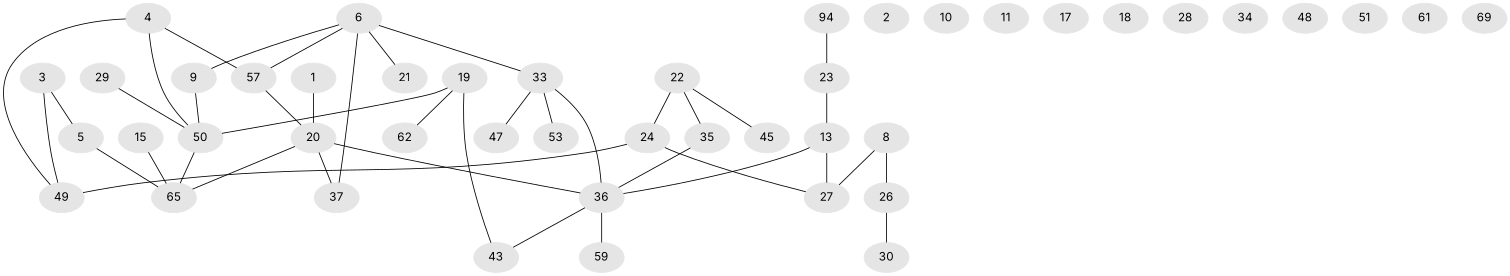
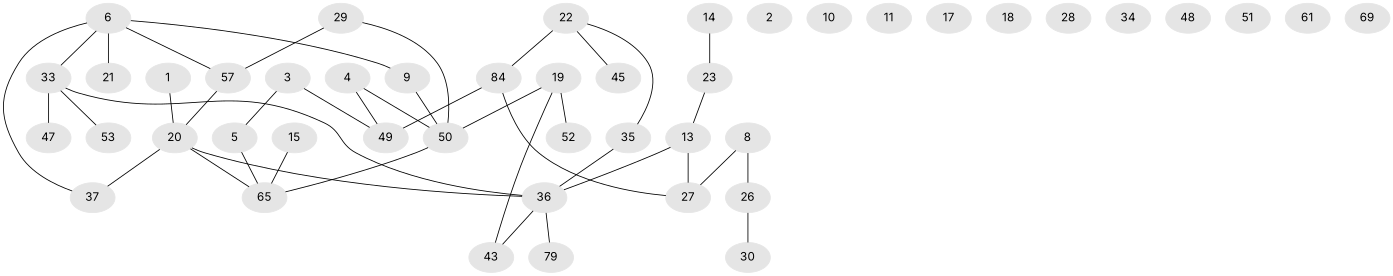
node "94": label "94" -> "14"
edge "4" -- "57": now "29" -- "57"
node "62": label "62" -> "52"
node "24": label "24" -> "84"
node "59": label "59" -> "79"
